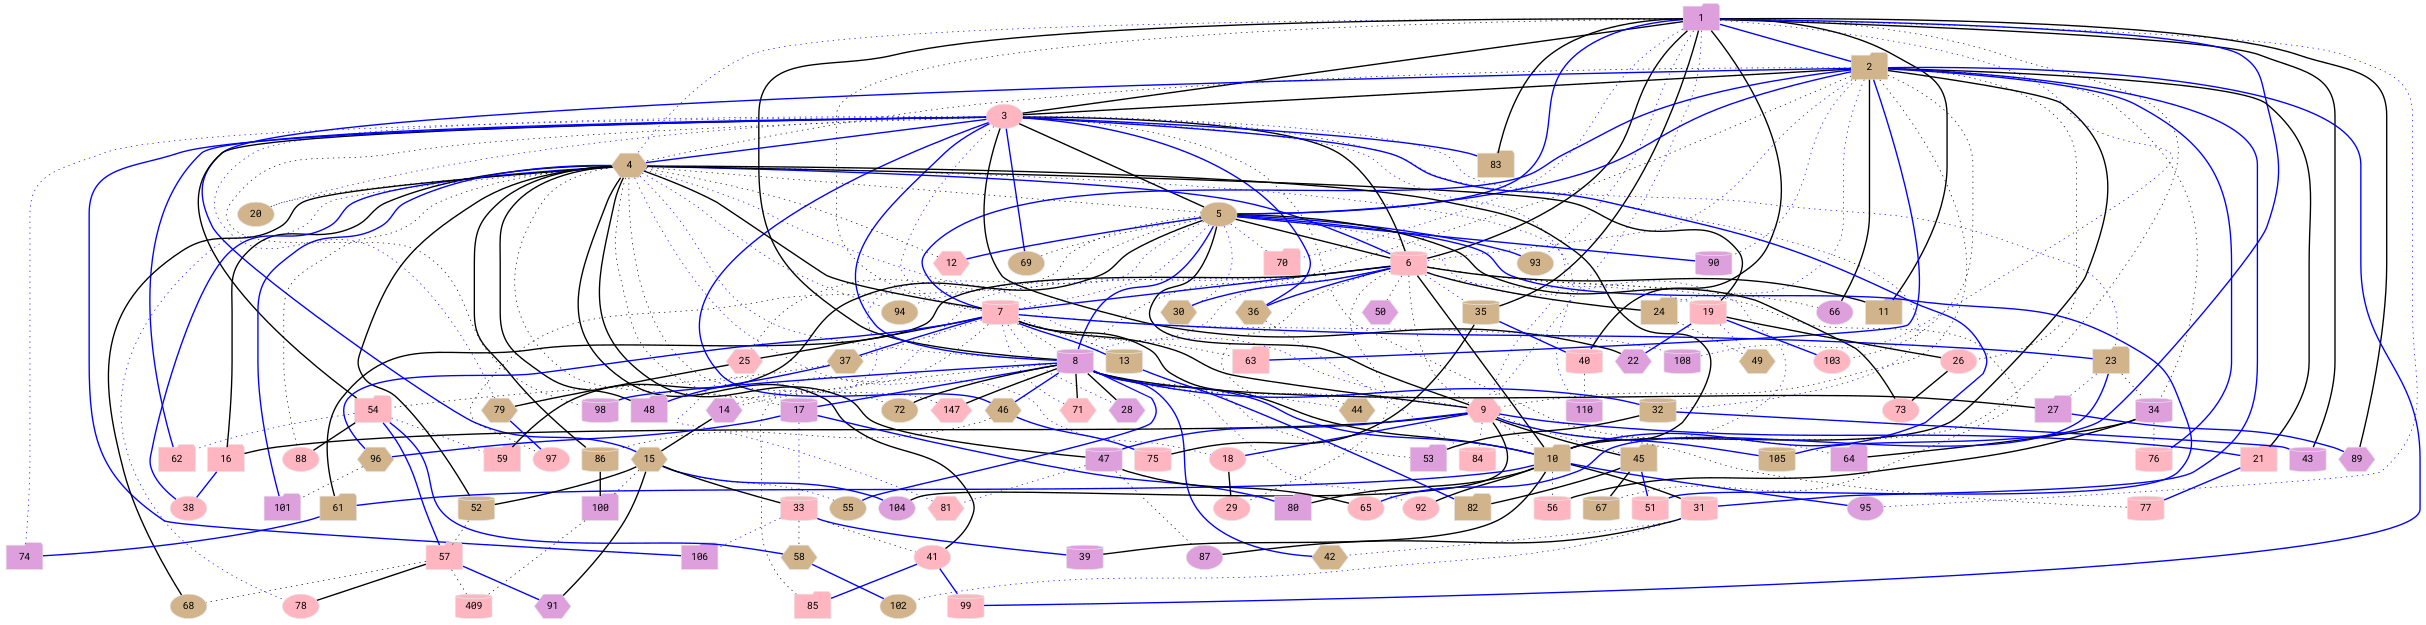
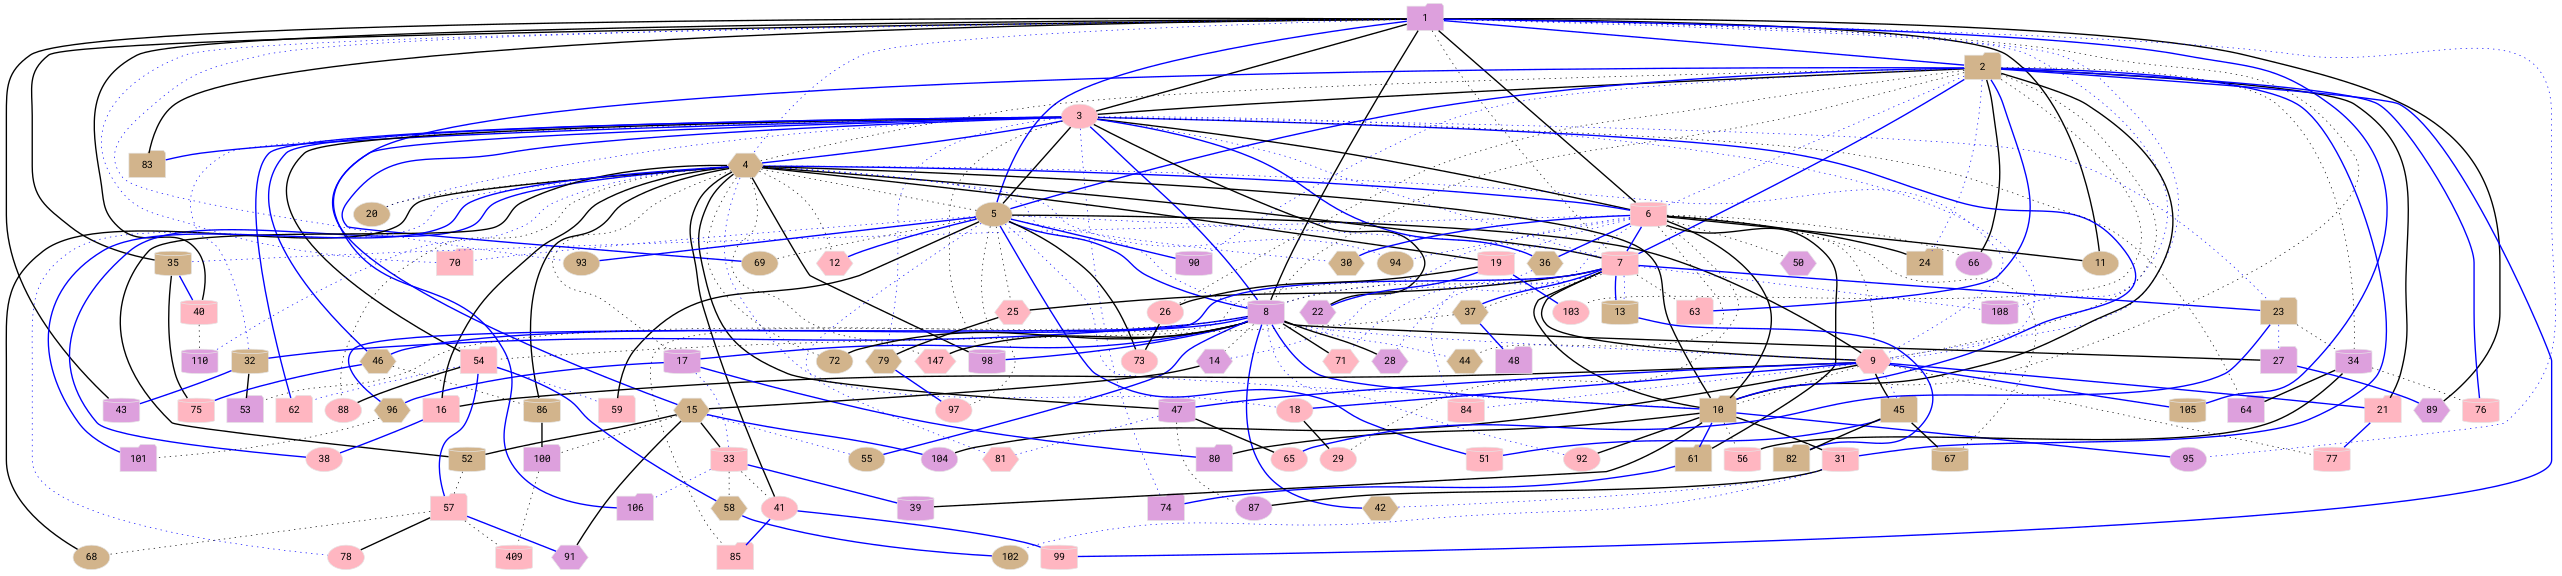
edge "5" -- "6": removed
edge "4" -- "48": now "4" -- "98"
node "11": shape folder -> ellipse
node "49": removed
